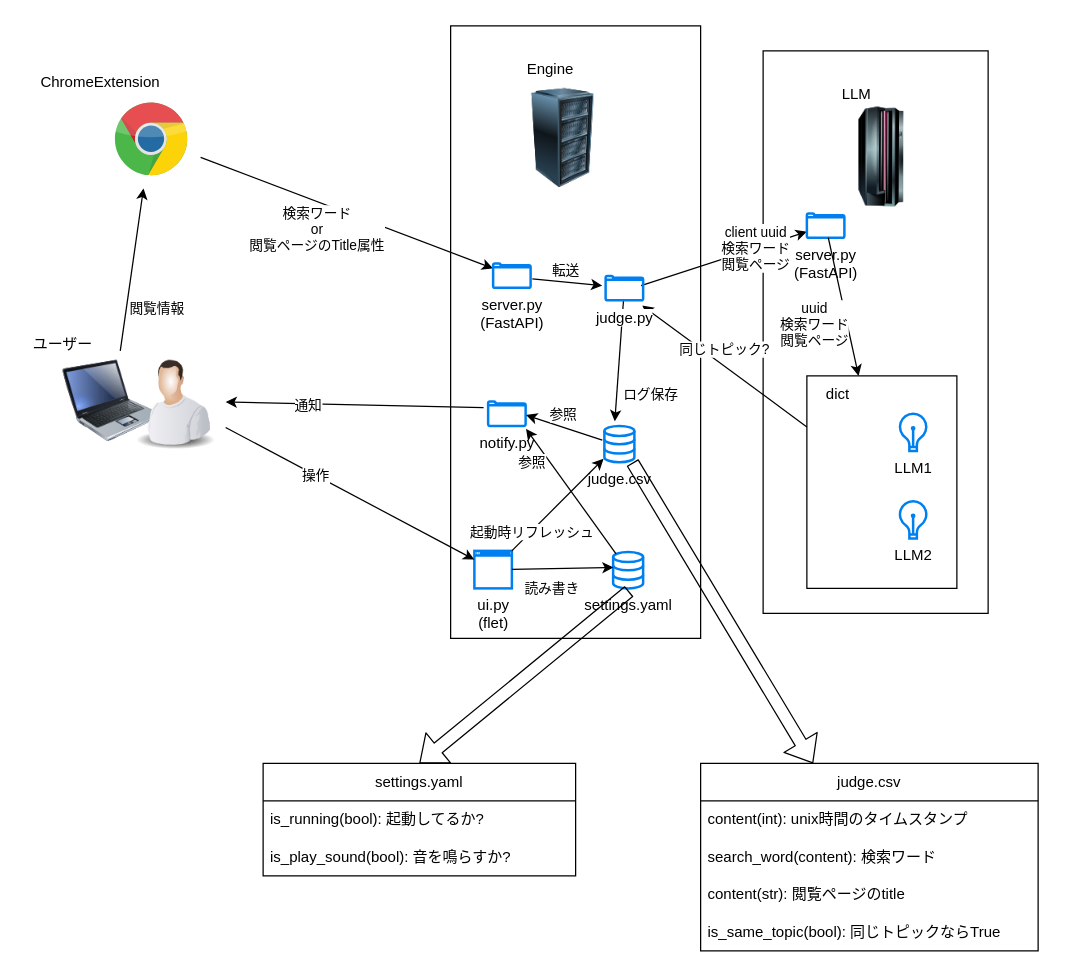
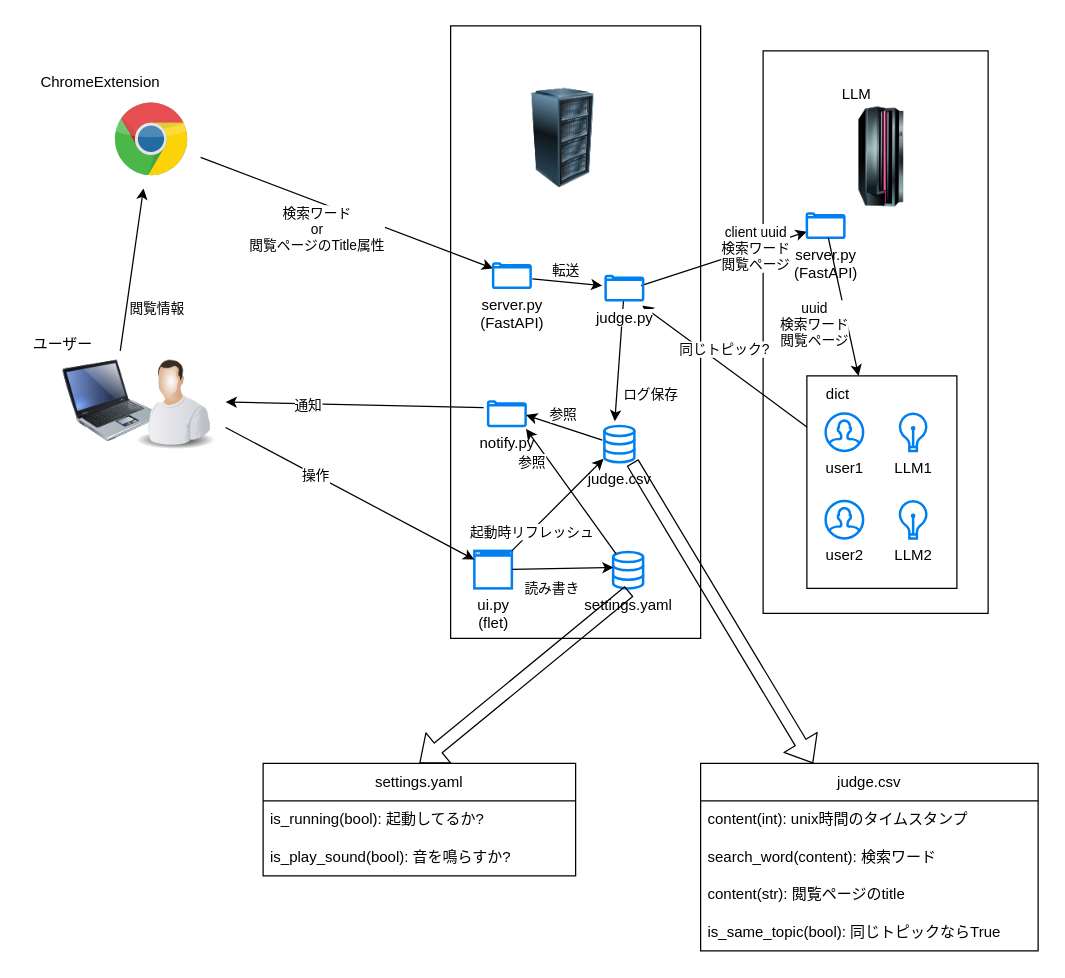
node "Engine": removed
node "user1": added
node "user2": added
